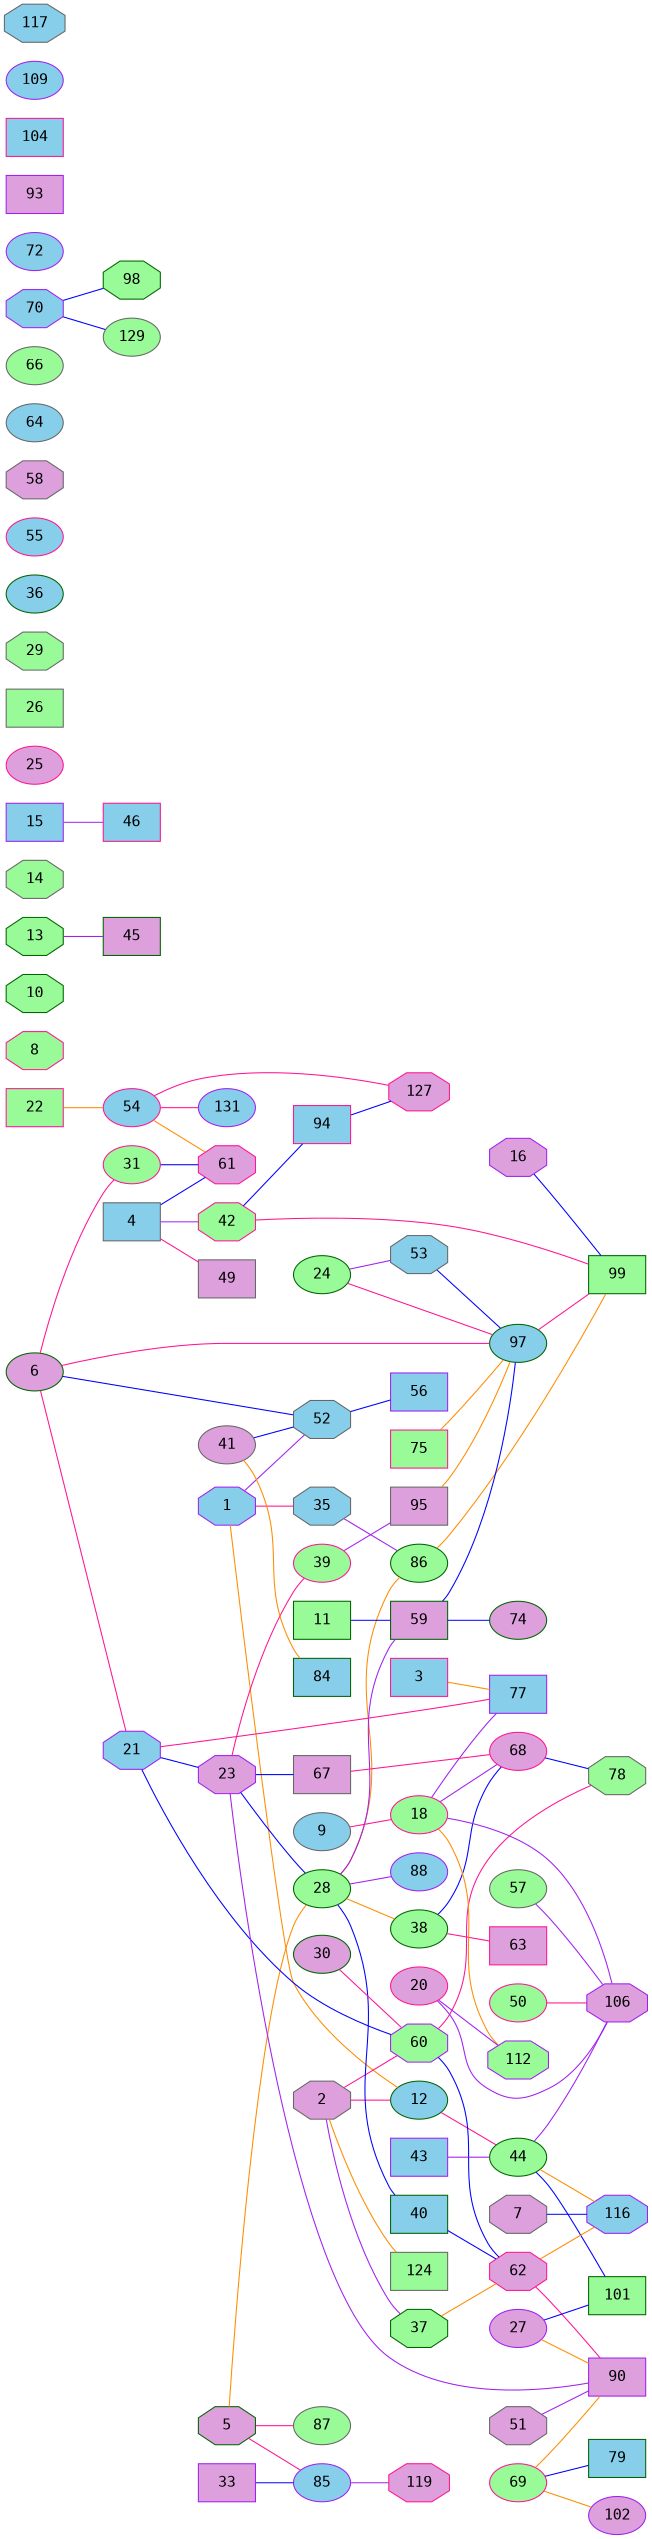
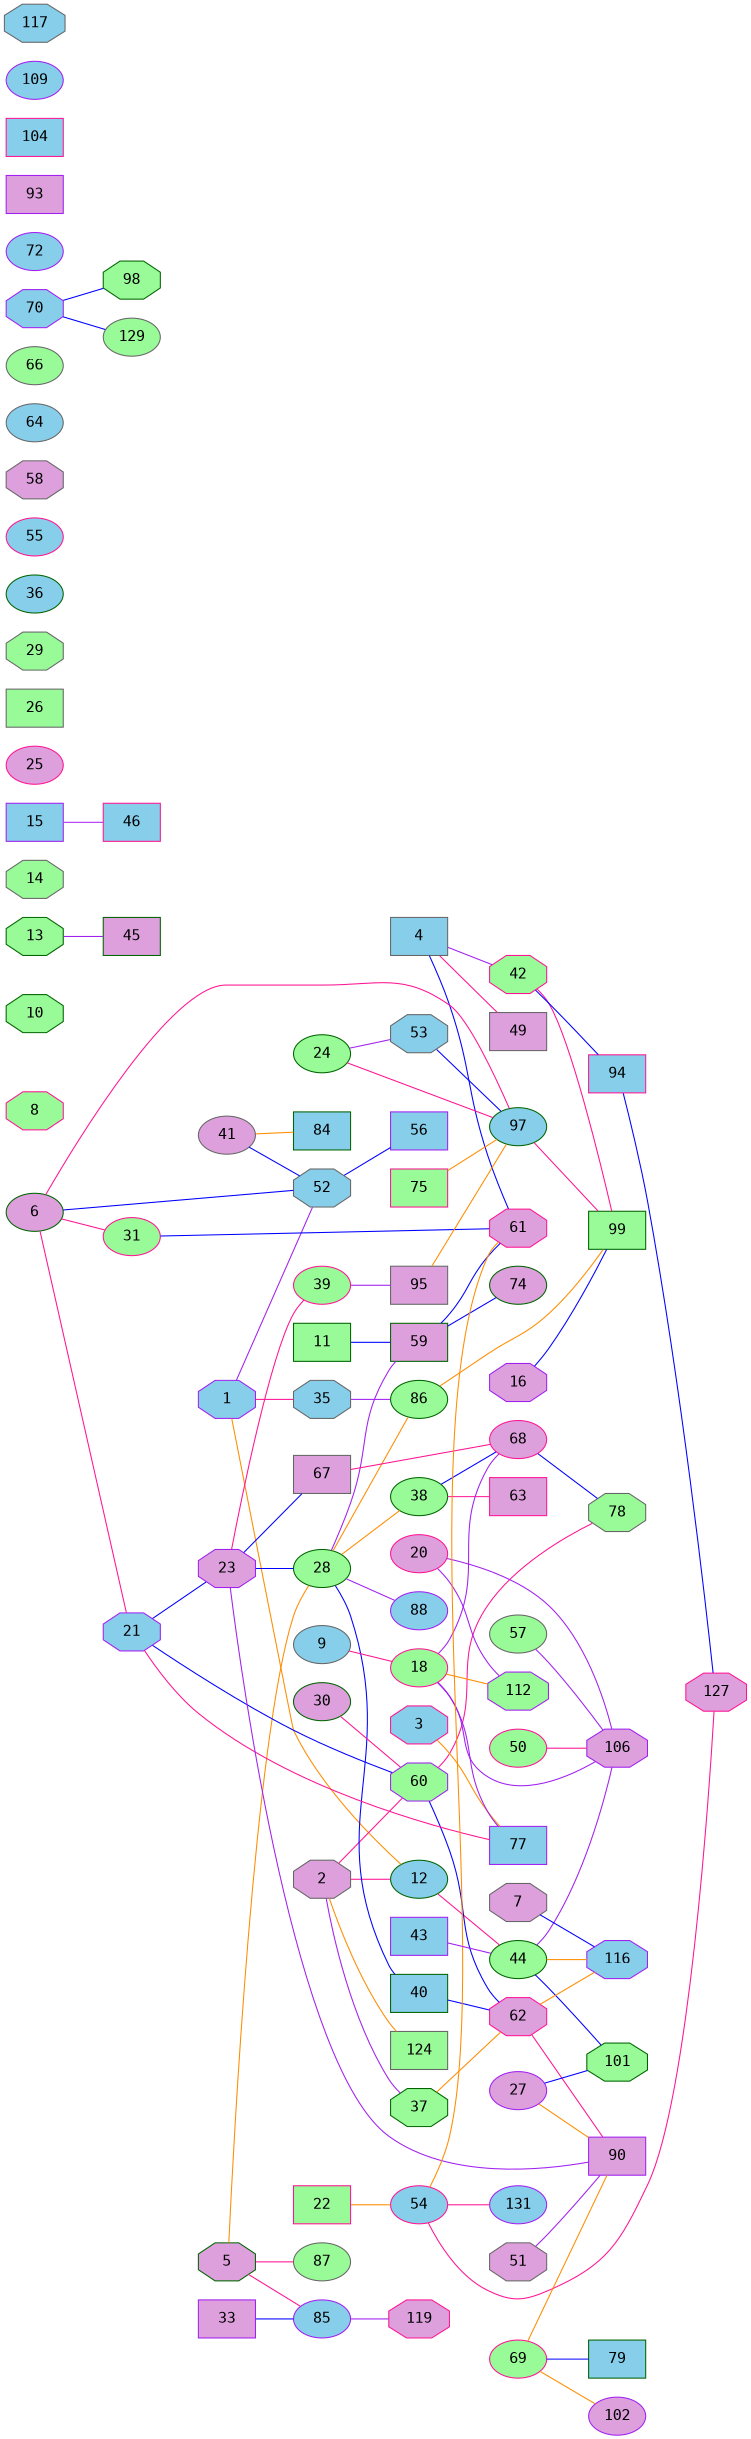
edge "97" -- "59": now "61" -- "59"
node "3": shape box -> octagon
node "101": shape box -> octagon
